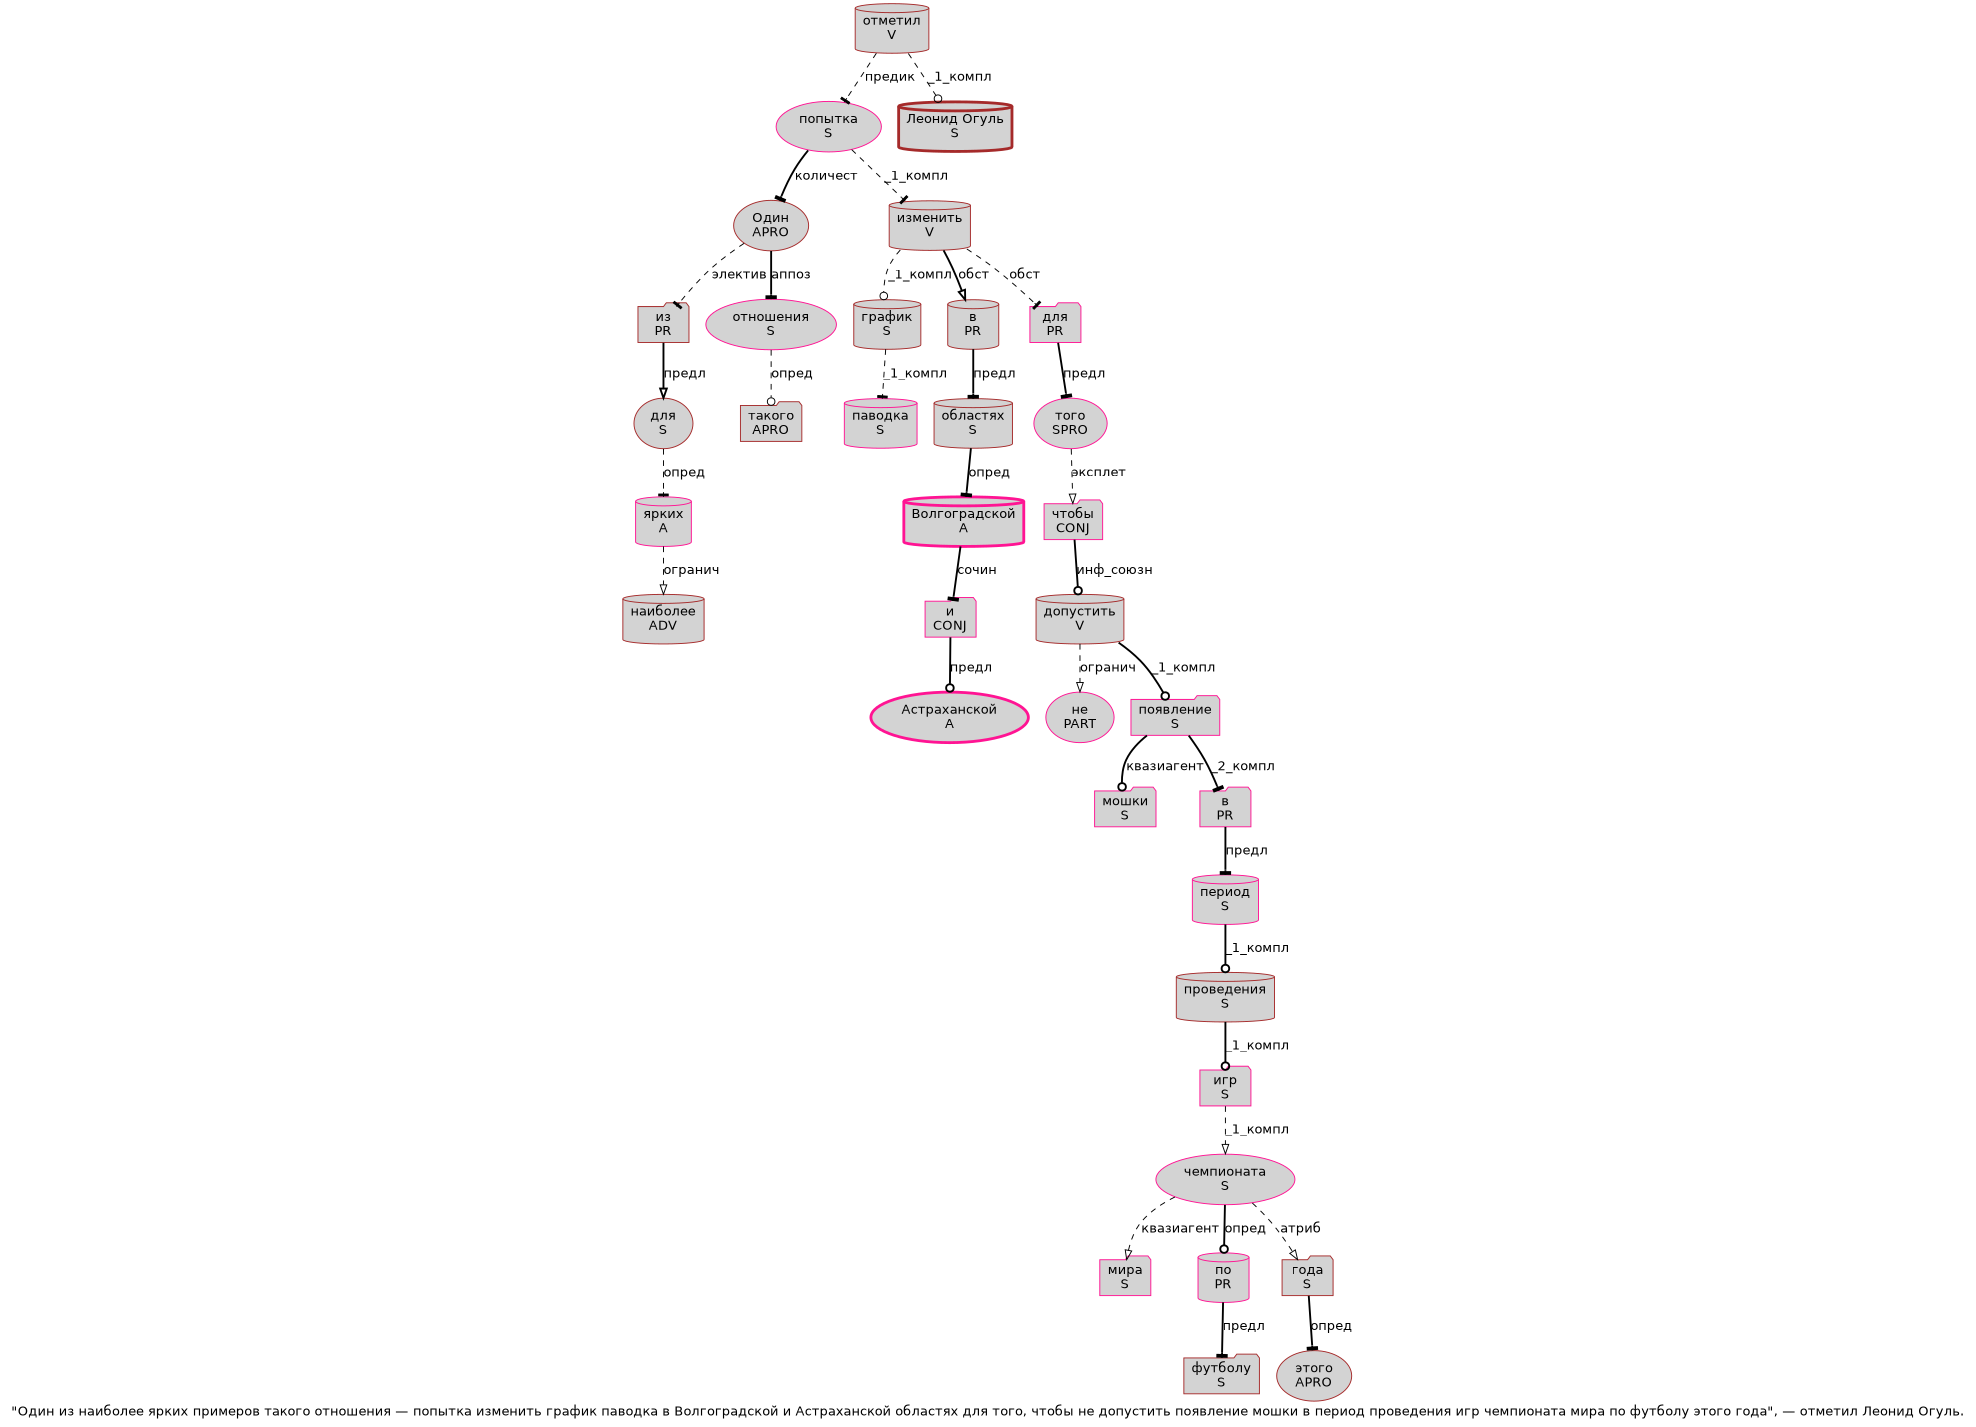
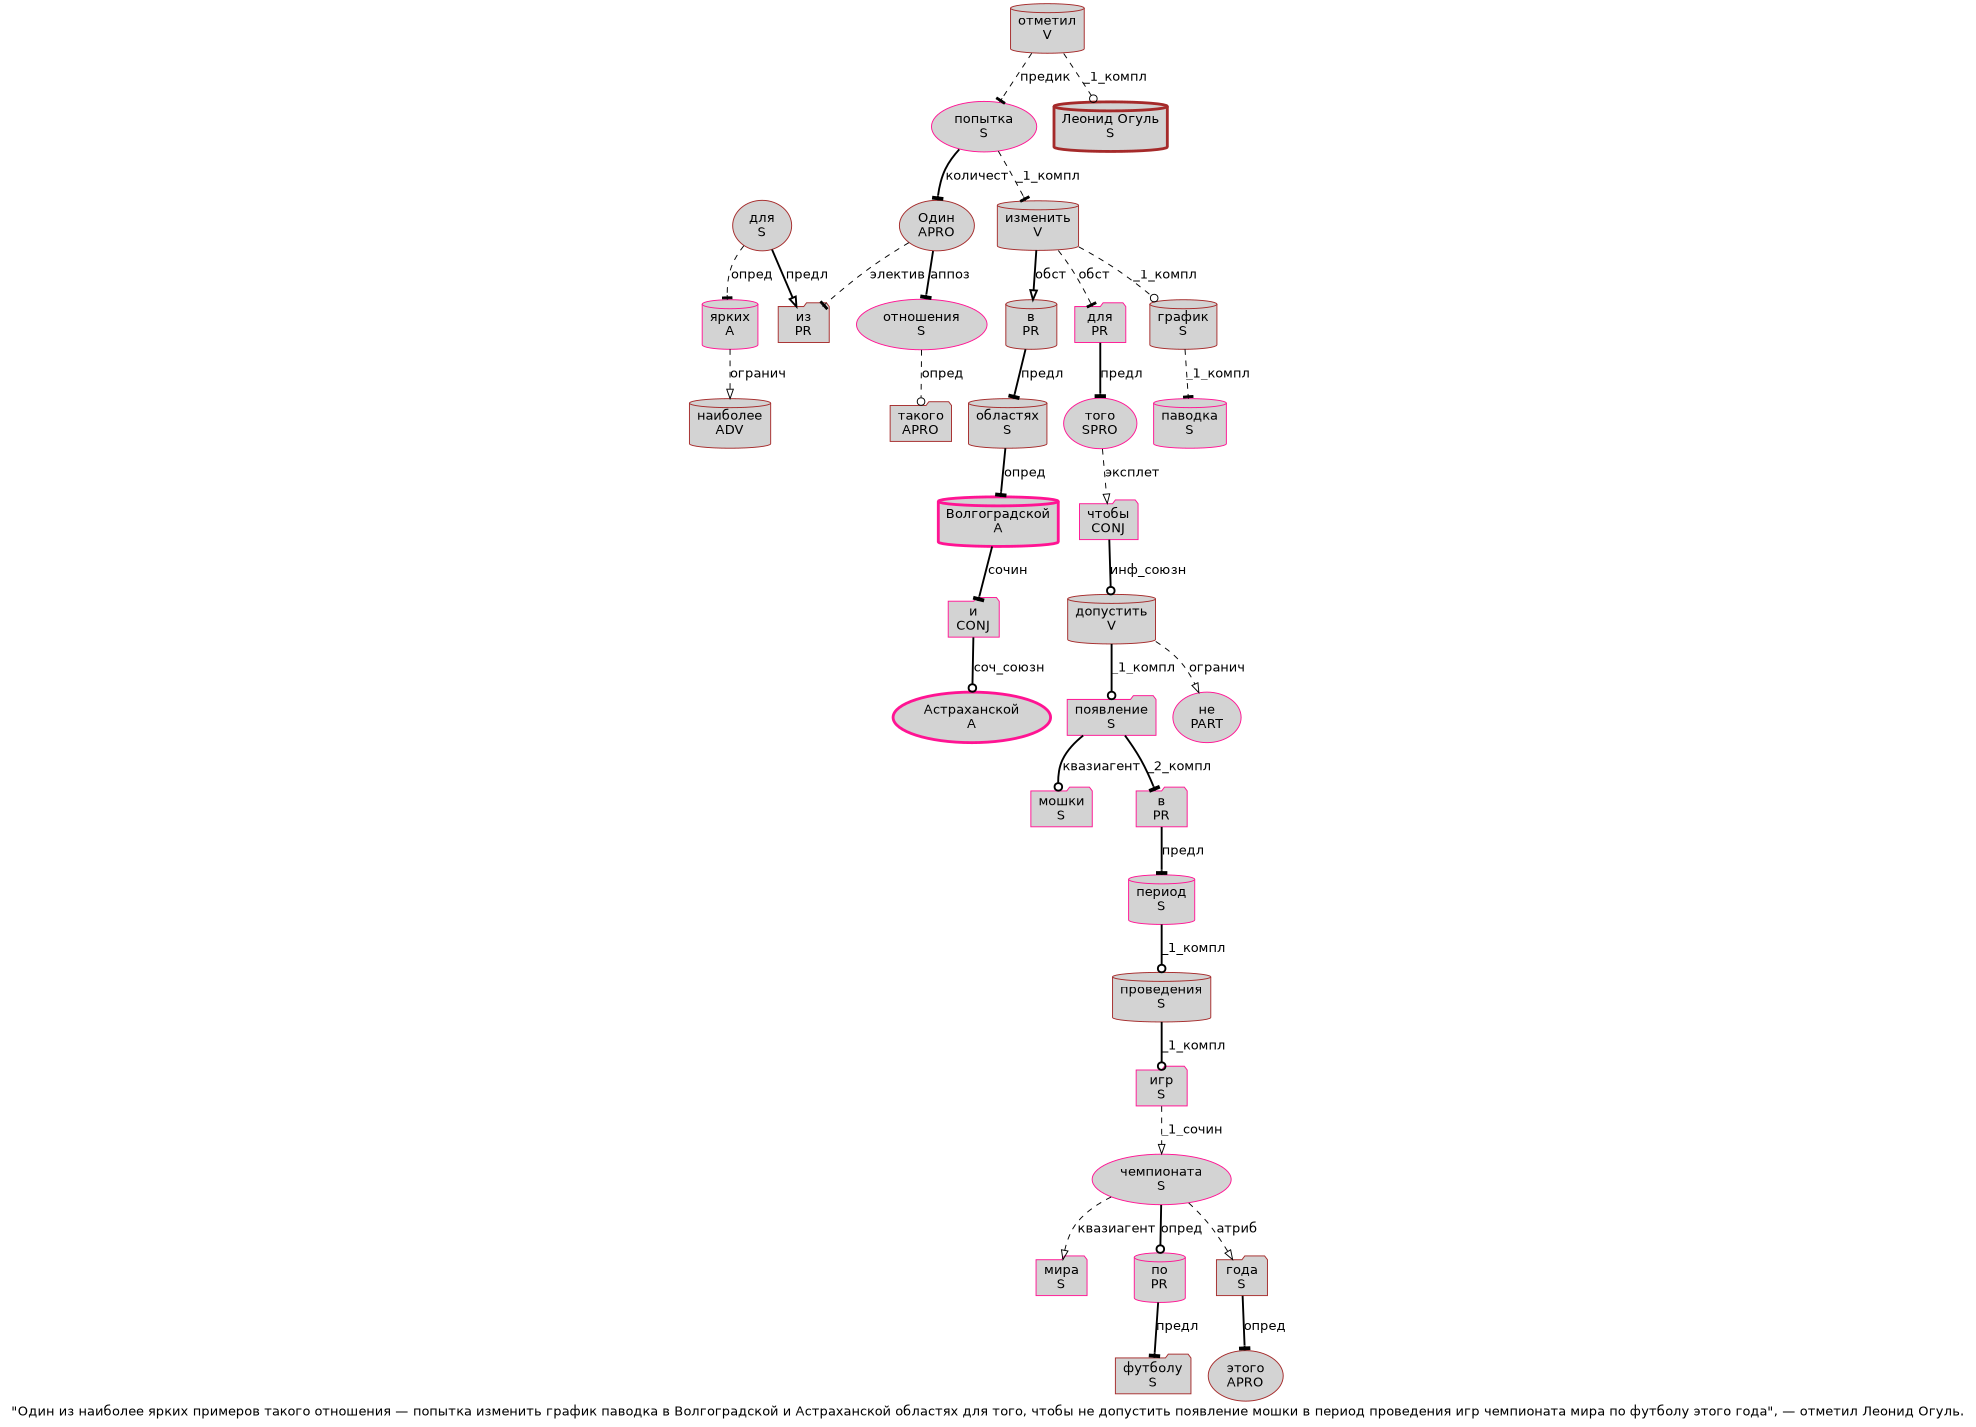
edge "из PR" -> "для S": reversed
edge "и CONJ" -> "Астраханской A": label "предл" -> "соч_союзн"
edge "игр S" -> "чемпионата S": label "_1_компл" -> "_1_сочин"
